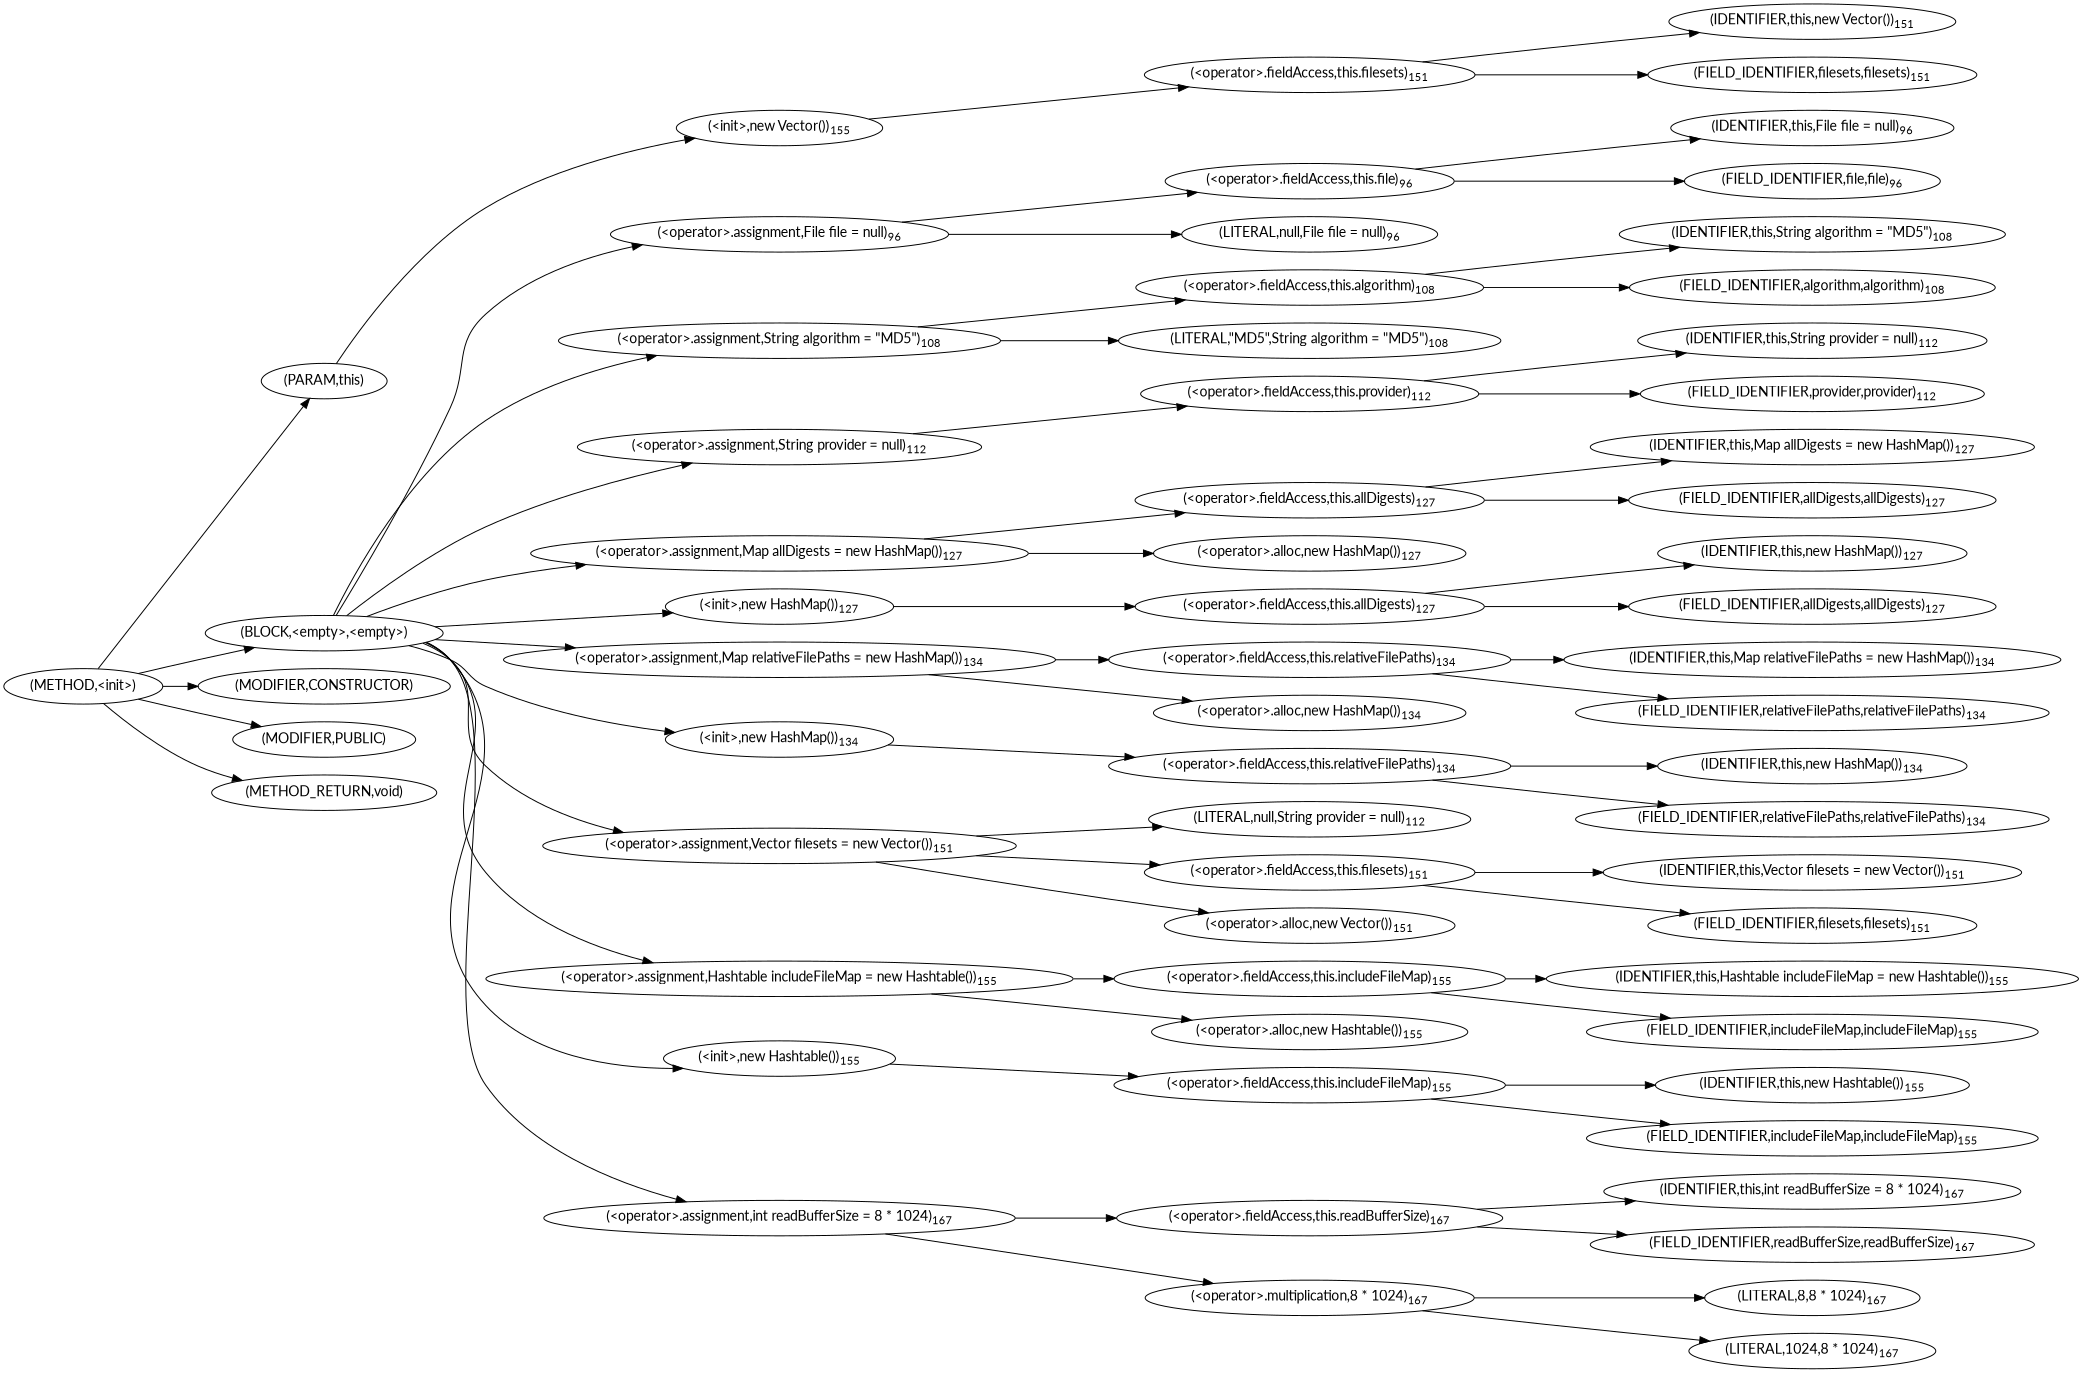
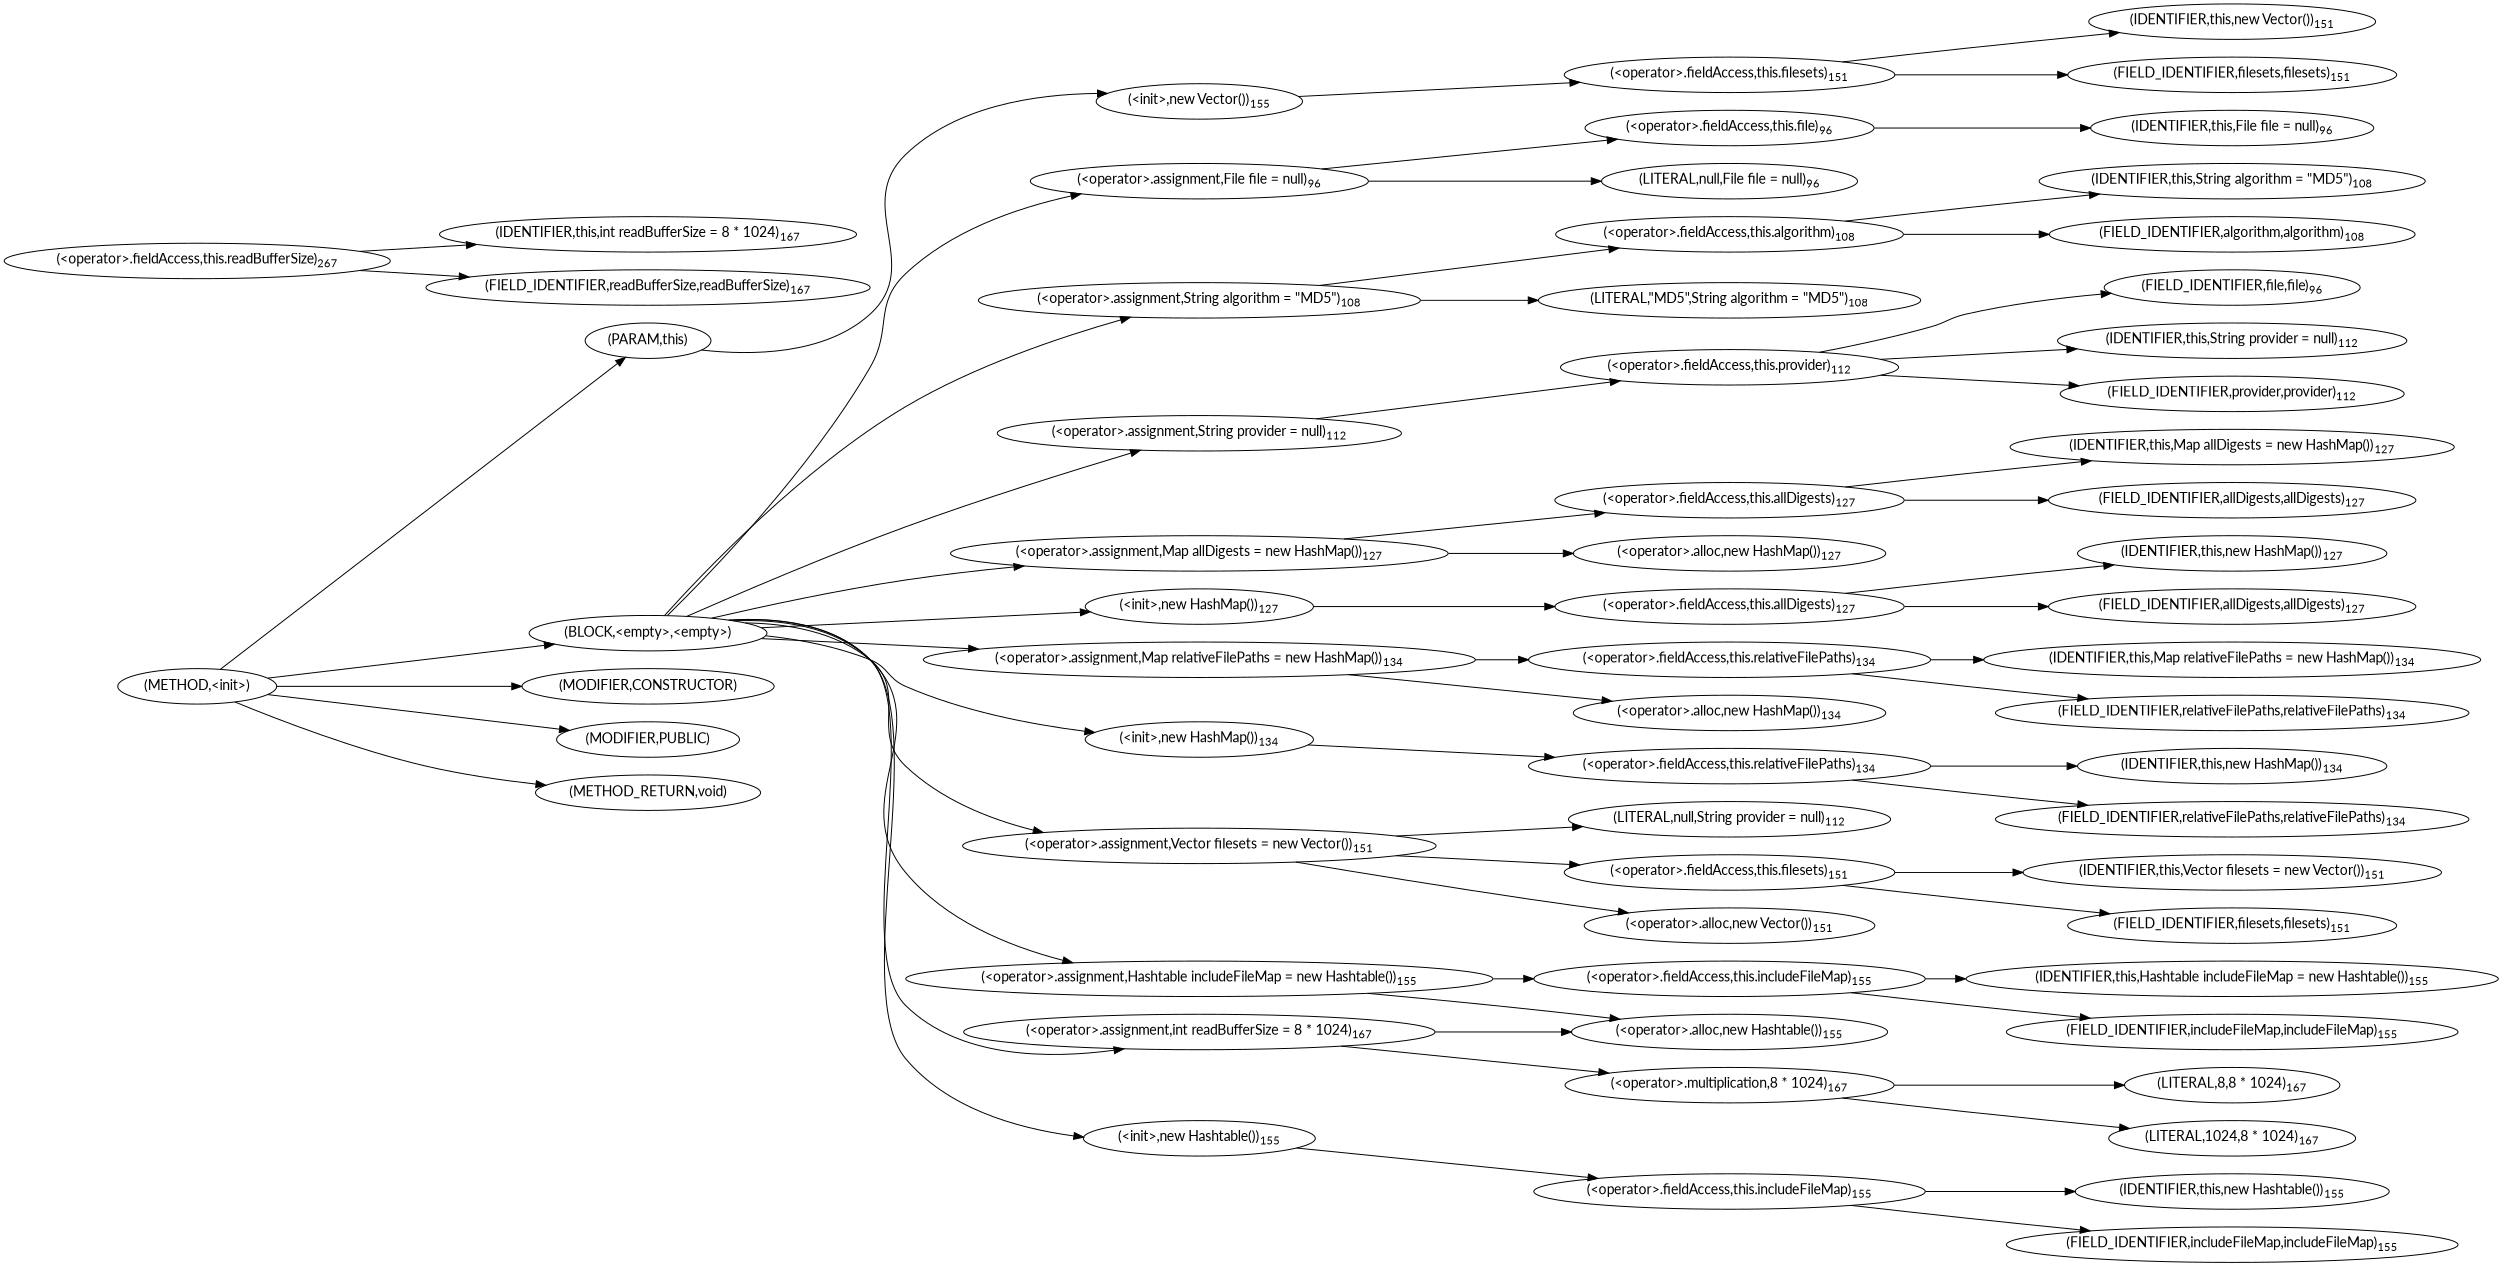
edge "(<operator>.fieldAccess,this.file)" -> "(FIELD_IDENTIFIER,file,file)": now "(<operator>.fieldAccess,this.provider)" -> "(FIELD_IDENTIFIER,file,file)"
node "(<operator>.fieldAccess,this.readBufferSize)": text "167" -> "267"
edge "(<operator>.assignment,int readBufferSize = 8 * 1024)" -> "(<operator>.fieldAccess,this.readBufferSize)": now "(<operator>.assignment,int readBufferSize = 8 * 1024)" -> "(<operator>.alloc,new Hashtable())"
